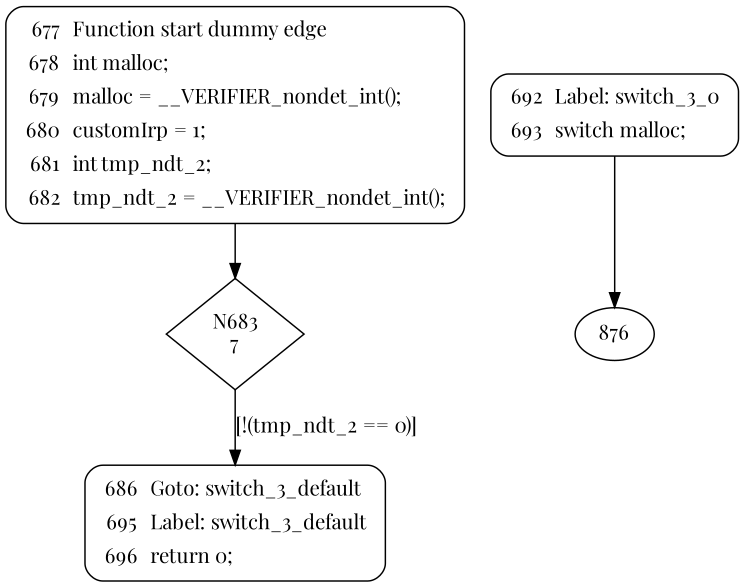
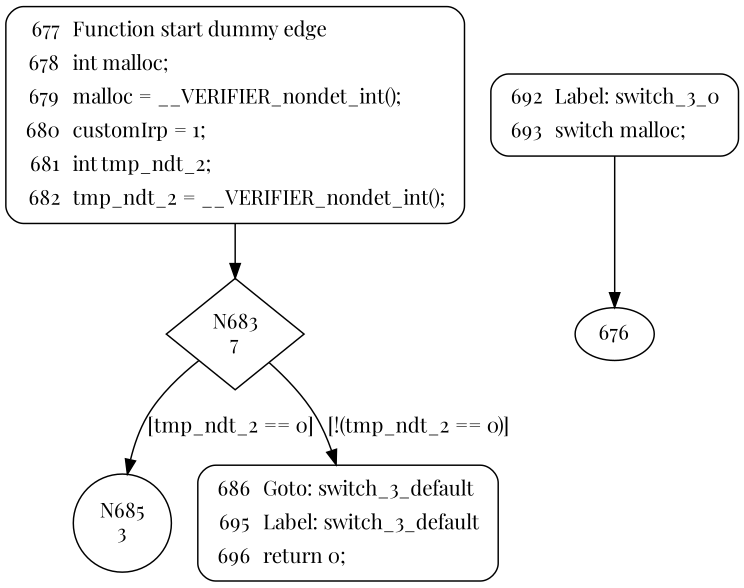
node "876": label "876" -> "676"
node "N685 3": added
